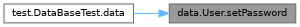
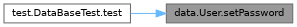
node "test.DataBaseTest.data": label "test.DataBaseTest.data" -> "test.DataBaseTest.test"
